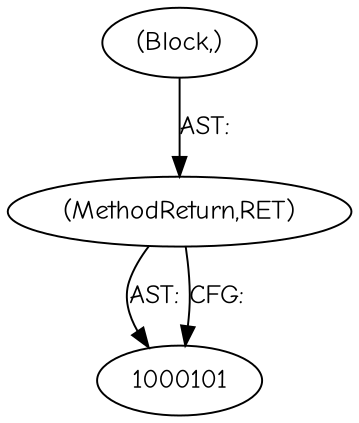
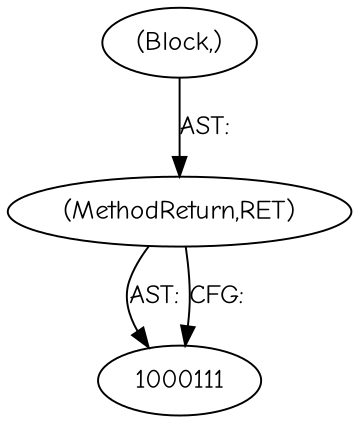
node "1000101": label "1000101" -> "1000111"
